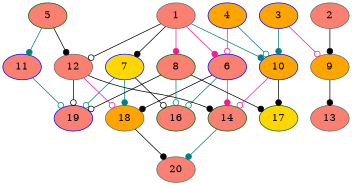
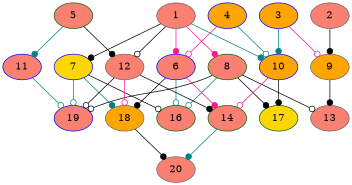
edge "8" -> "13": added
